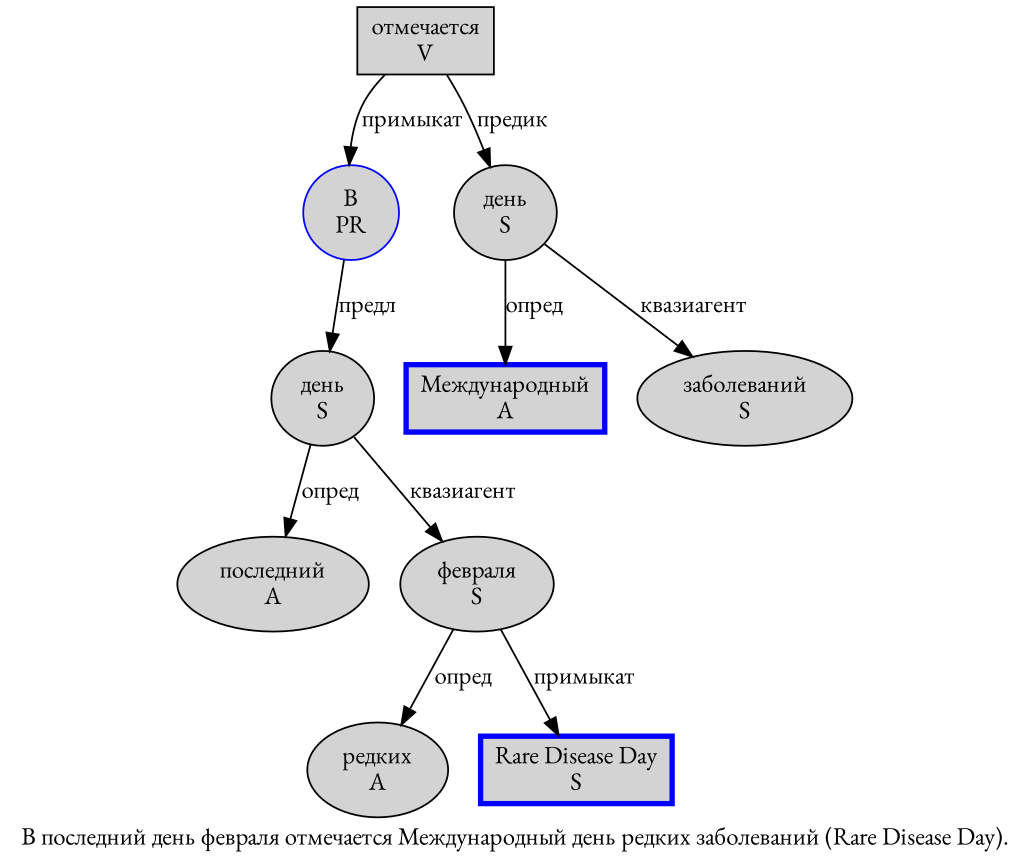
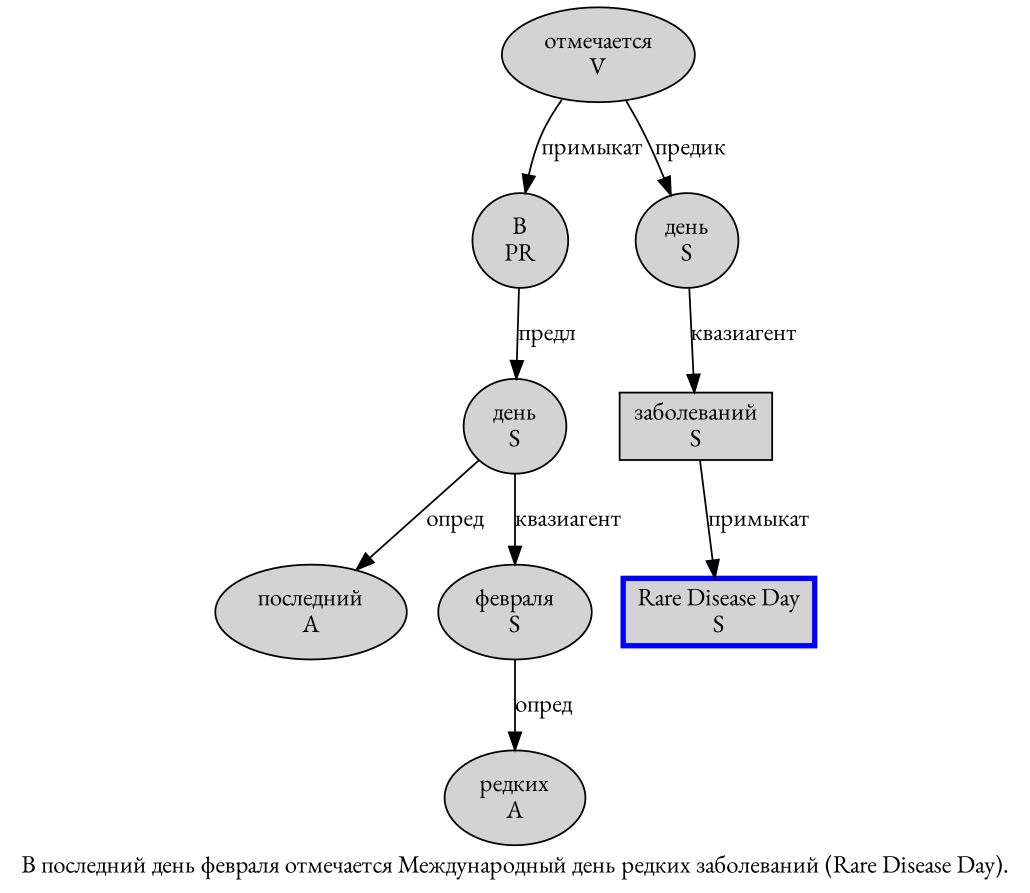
node "отмечается V": shape box -> ellipse
node "В PR": color blue -> black
node "Международный A": removed
node "заболеваний S": shape ellipse -> box
edge "февраля S" -> "Rare Disease Day S": now "заболеваний S" -> "Rare Disease Day S"
